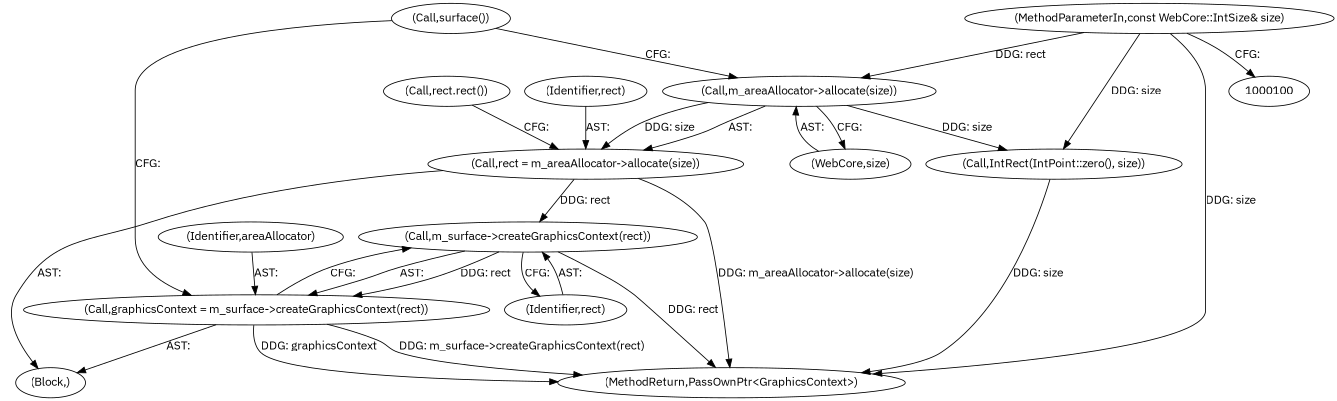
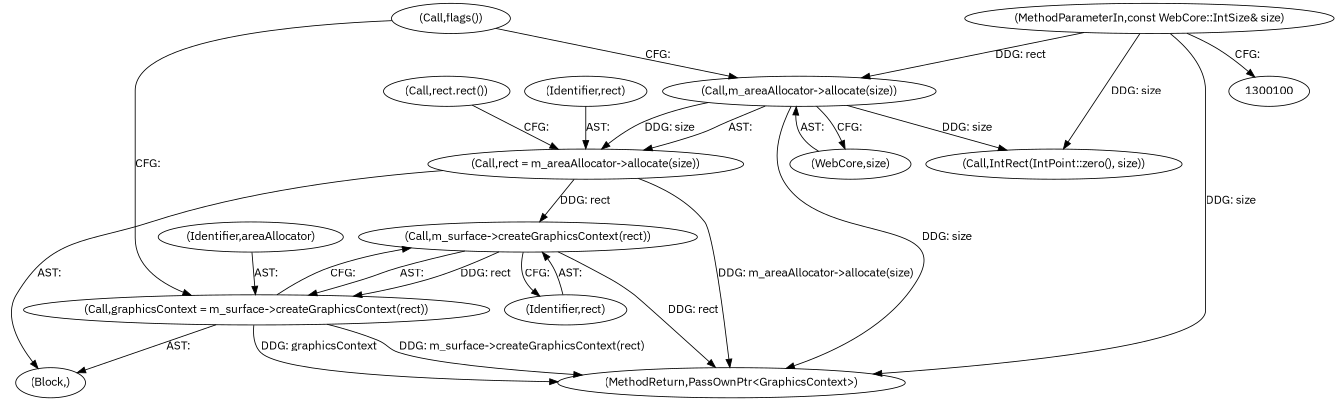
node "(Call,surface())": label "(Call,surface())" -> "(Call,flags())"
node "1000100": label "1000100" -> "1300100"
edge "(Call,IntRect(IntPoint::zero(), size))" -> "(MethodReturn,PassOwnPtr<GraphicsContext>)": now "(Call,m_areaAllocator->allocate(size))" -> "(MethodReturn,PassOwnPtr<GraphicsContext>)"
